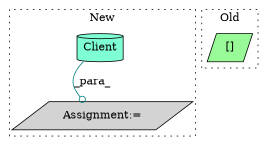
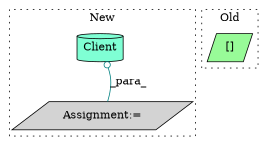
edge "Client" -> "Assignment:=": reversed
